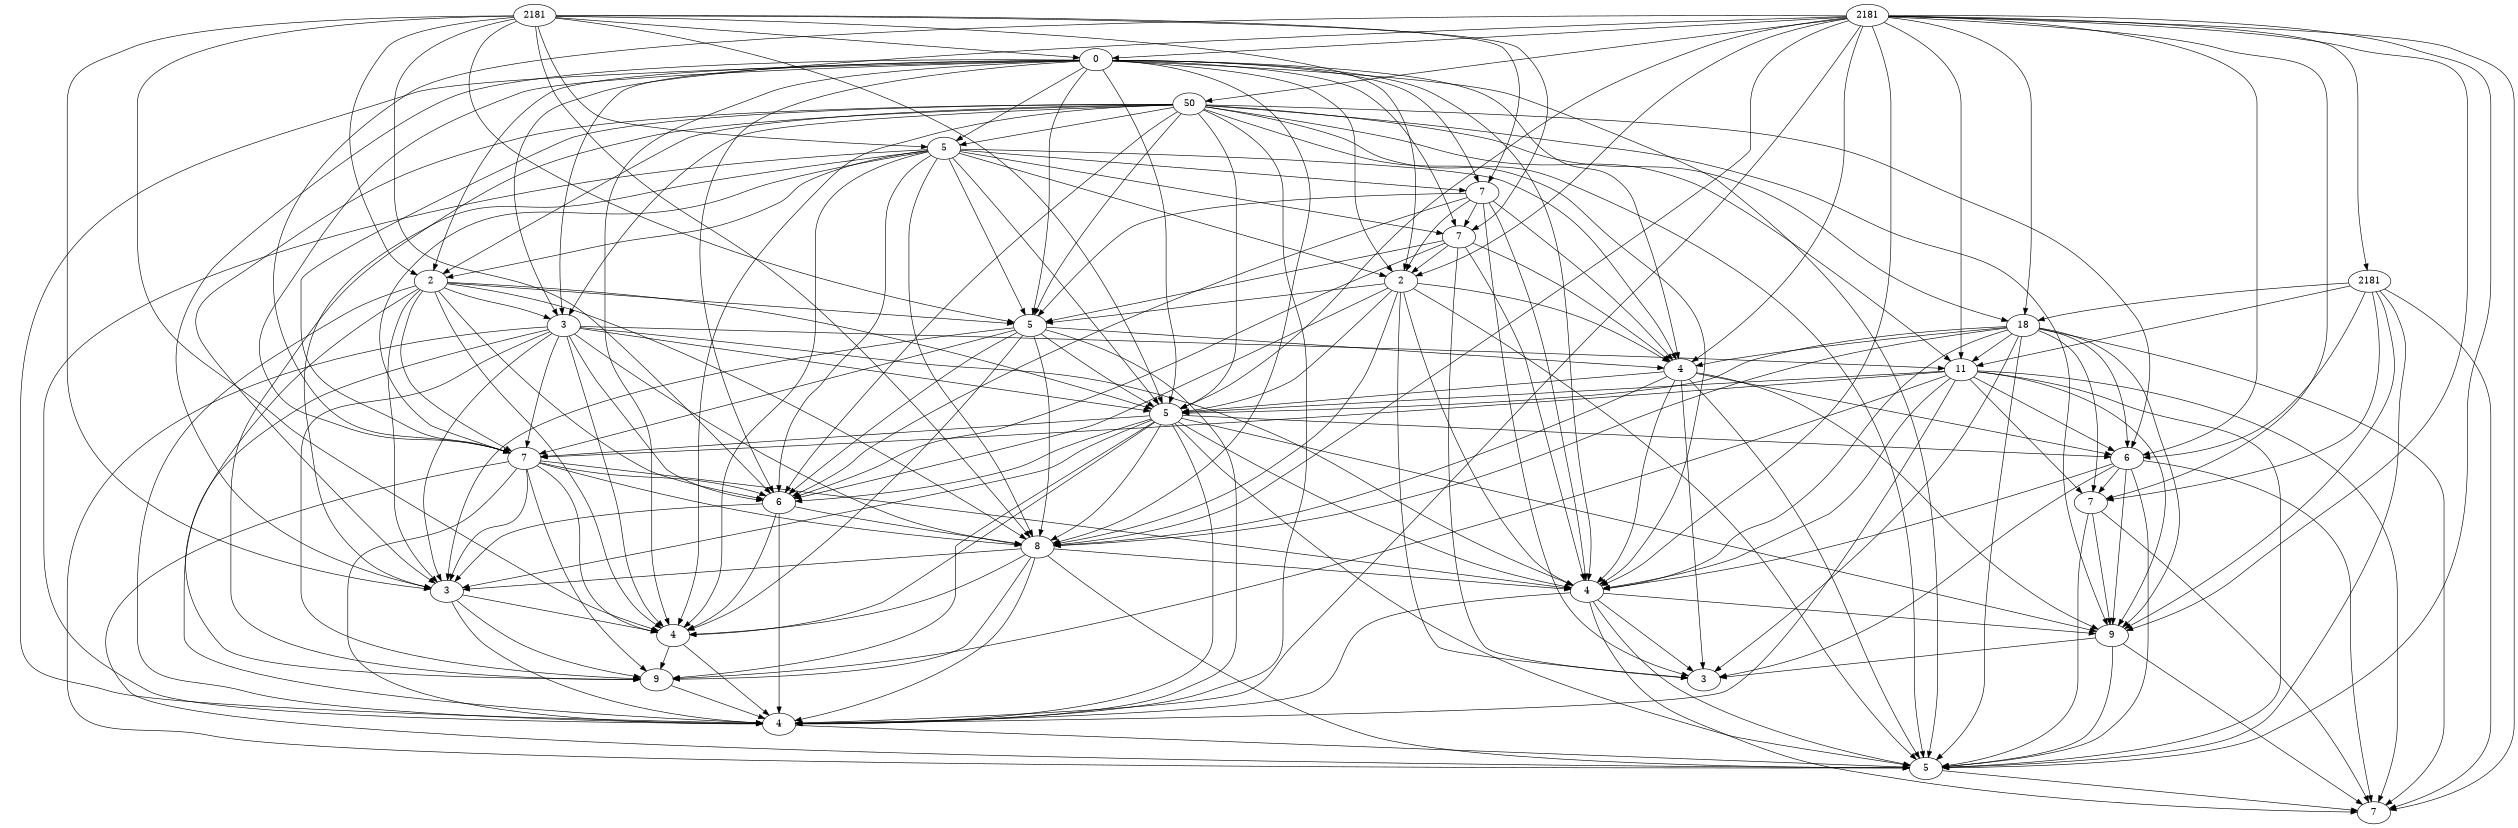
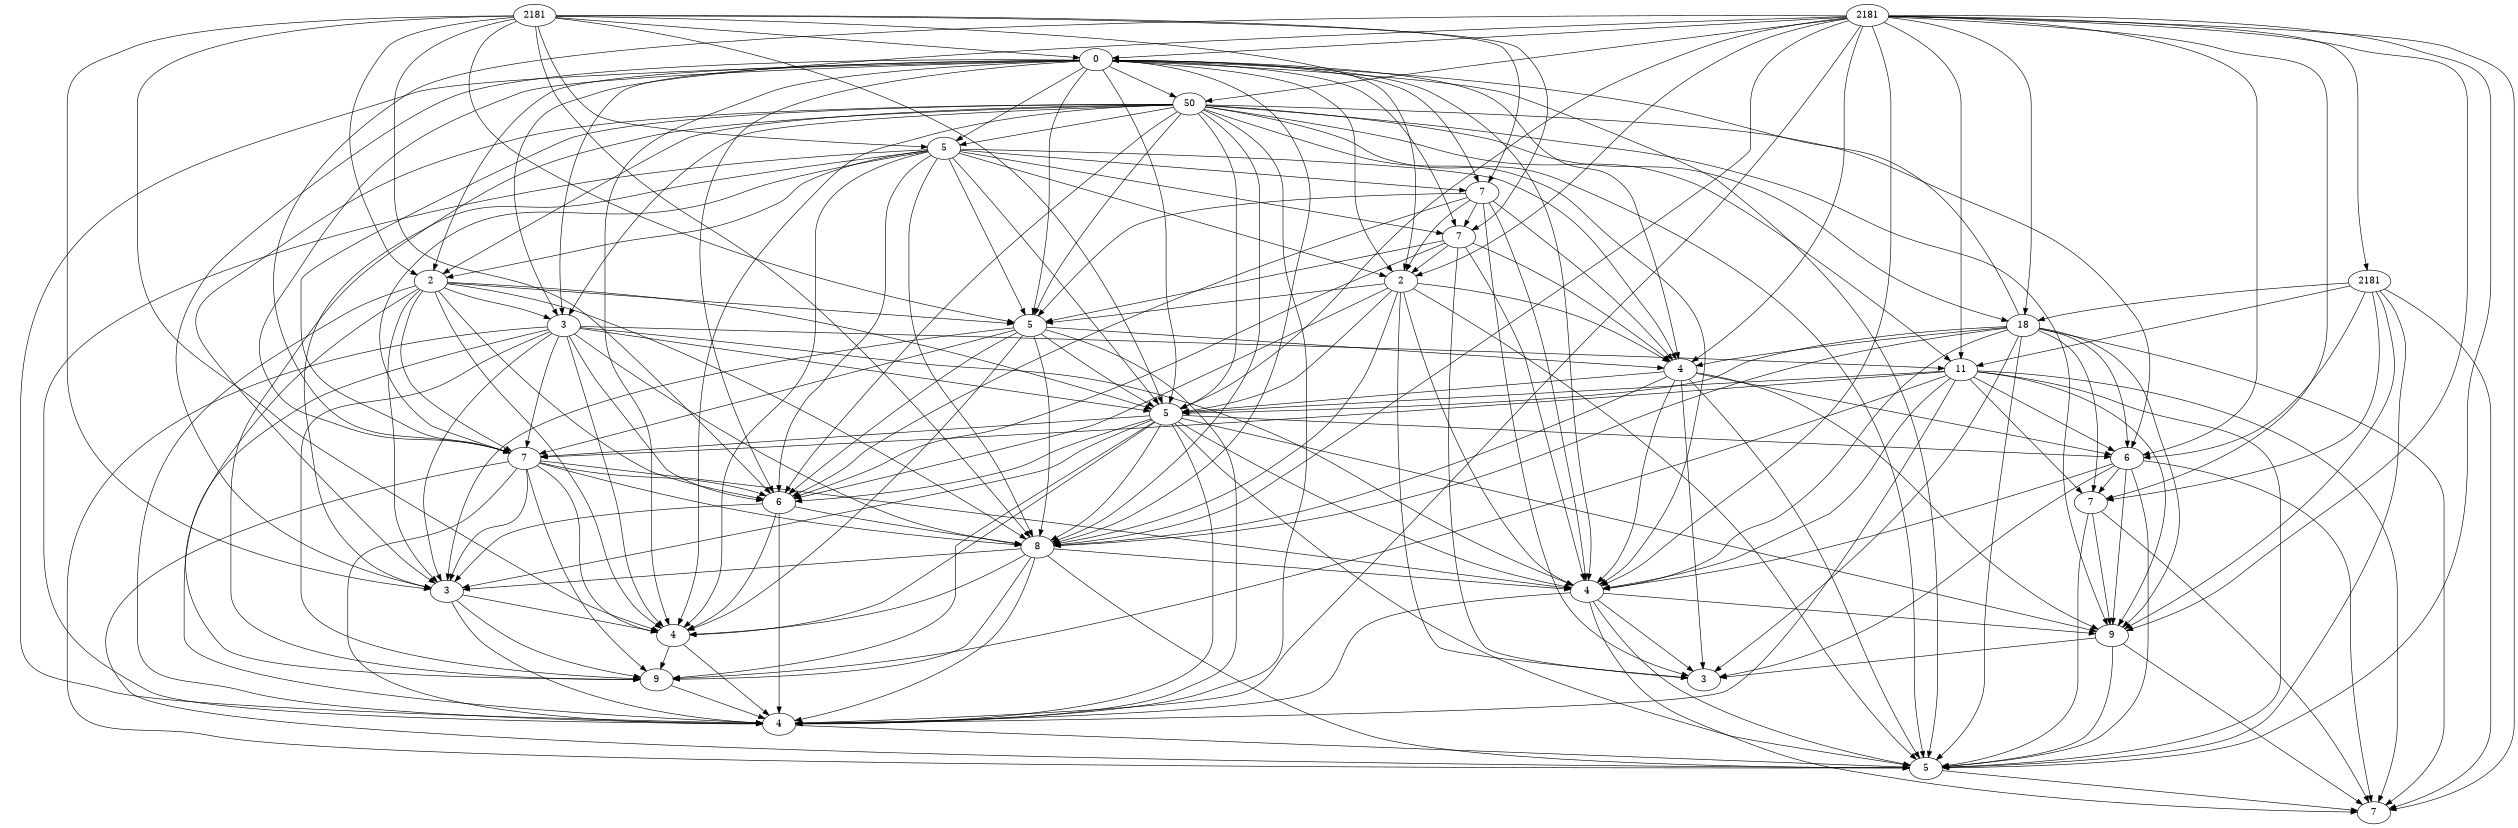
edge "0" -> "50": added
edge "18" -> "11": now "18" -> "0"
edge "50" -> "8": added
